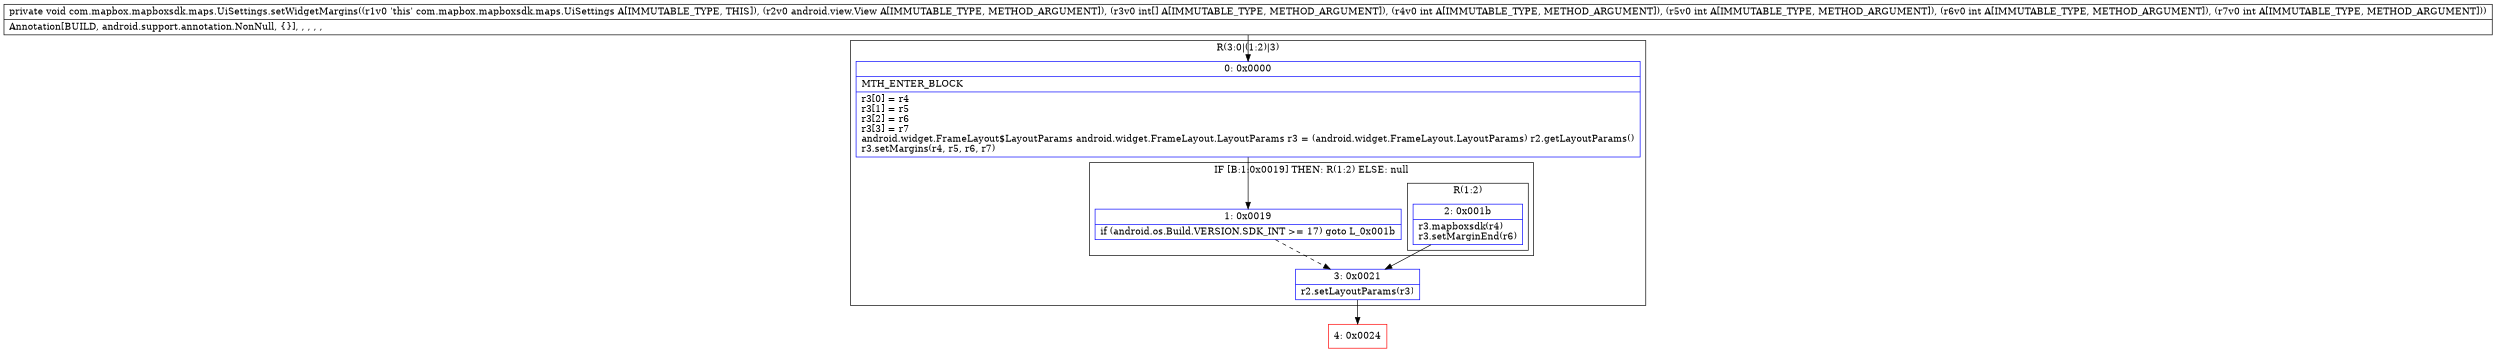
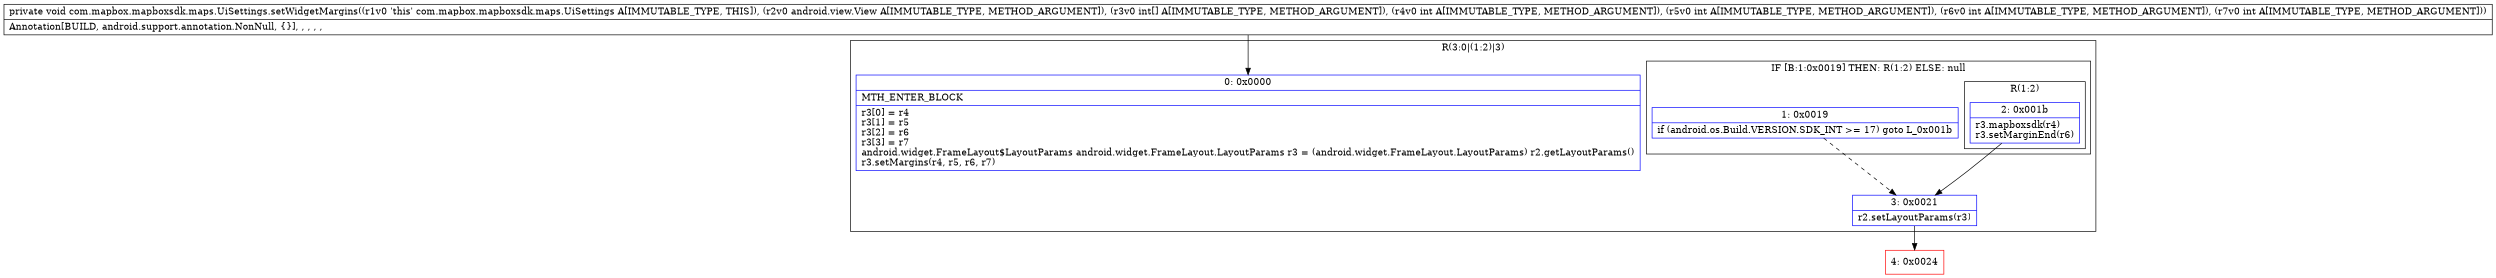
edge "0: 0x0000" -> "1: 0x0019": removed
